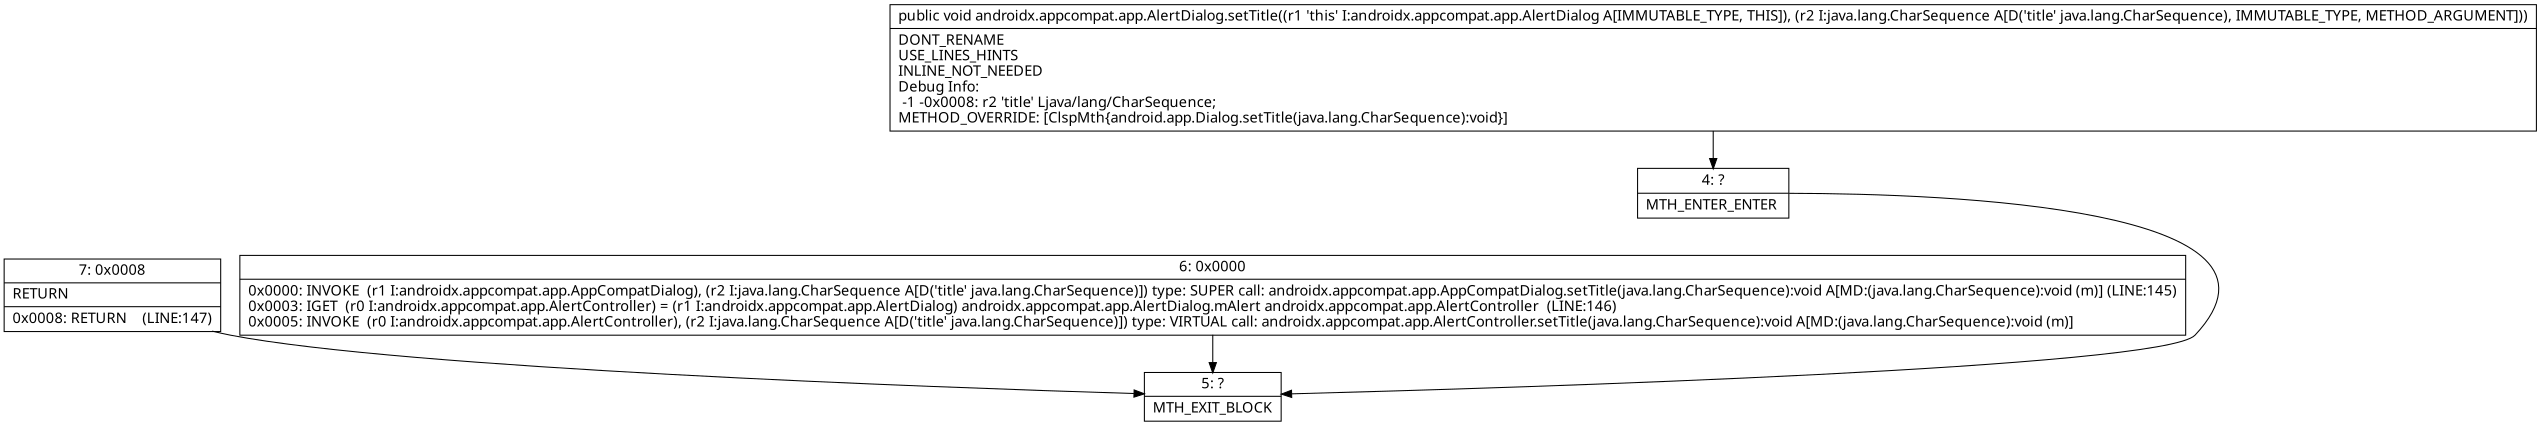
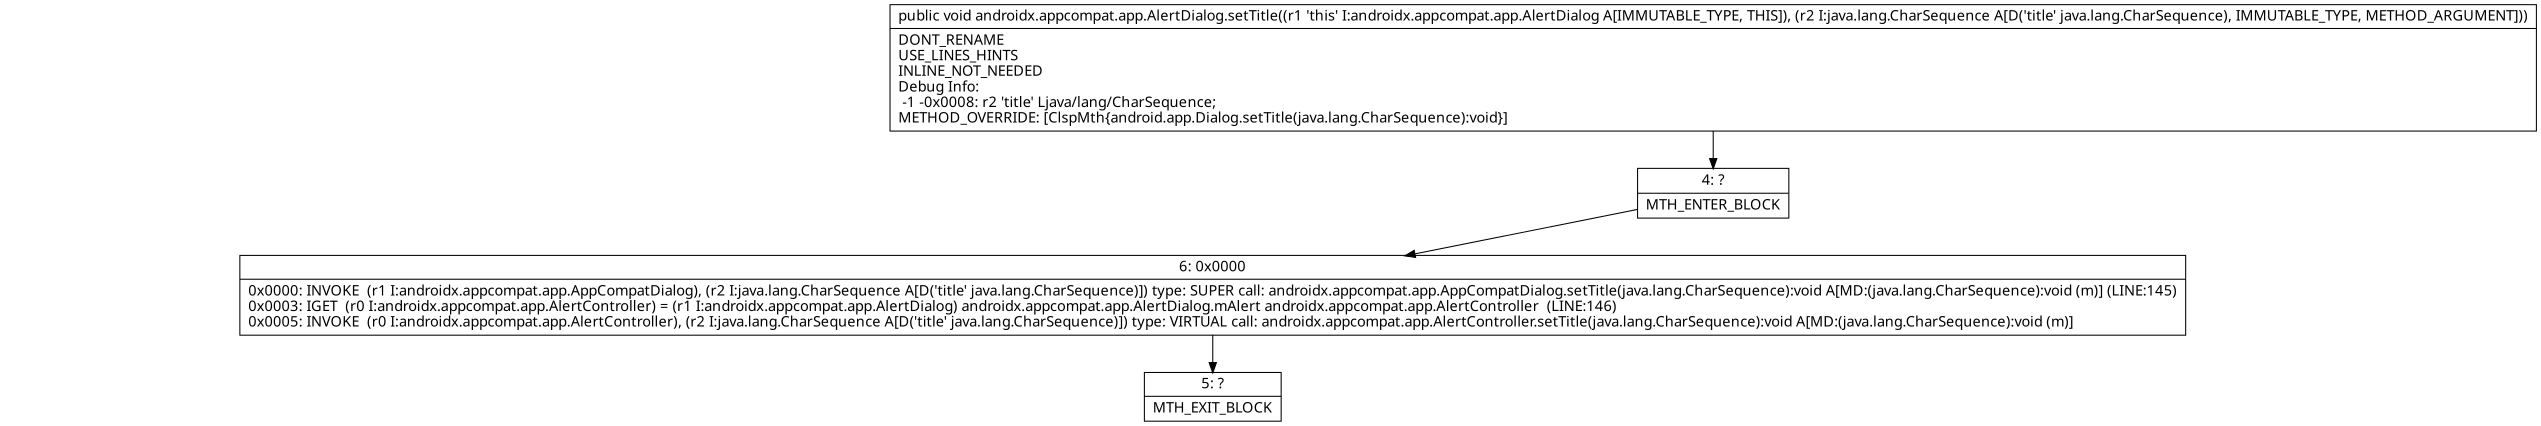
node "4: ?": text "MTH_ENTER_ENTER" -> "MTH_ENTER_BLOCK"
node "7: 0x0008": removed
edge "4: ?" -> "5: ?": now "4: ?" -> "6: 0x0000"
